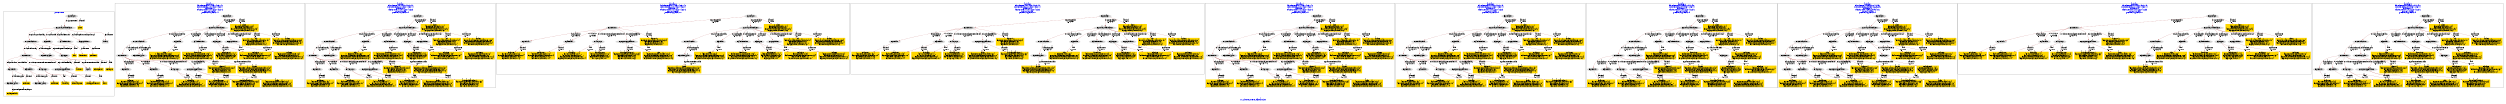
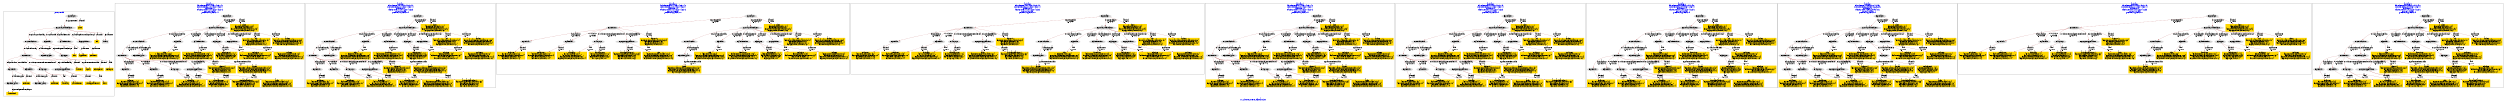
cluster "1-correct some": label "1-correct some" -> "1-correct model"
node "link": added
node "dimensions": label "dimensions" -> "appellation"
node "artyear": fillcolor lightgray -> gold
node "nationality_URI": label "nationality_URI" -> "classLink_URI"
node "technique_birth": label "technique_birth" -> "artist_birth"
